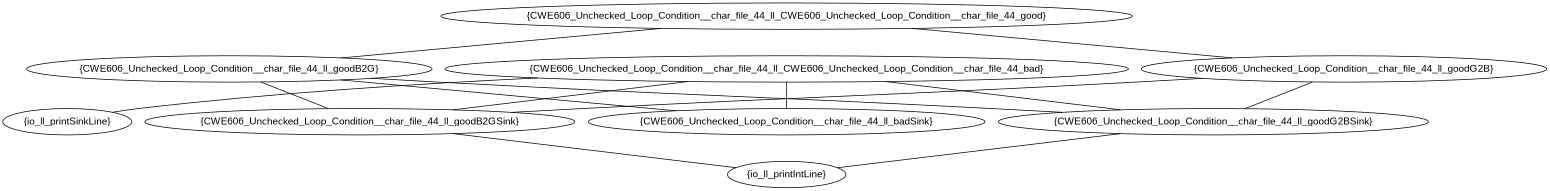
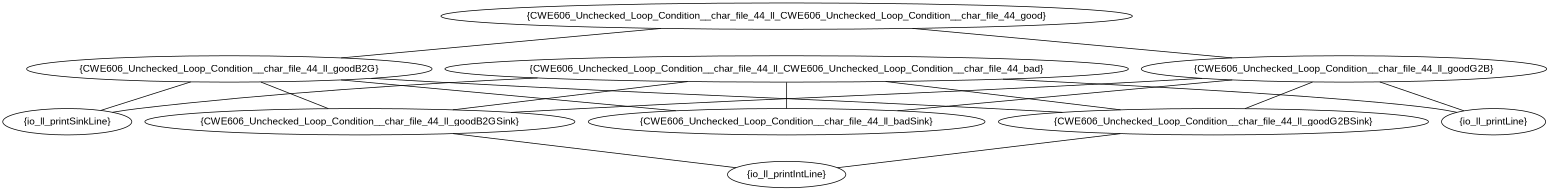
edge "{CWE606_Unchecked_Loop_Condition__char_file_44_ll_goodG2B}" -- "{CWE606_Unchecked_Loop_Condition__char_file_44_ll_badSink}": added
edge "{CWE606_Unchecked_Loop_Condition__char_file_44_ll_goodB2G}" -- "{io_ll_printSinkLine}": added
node "{io_ll_printLine}": added
